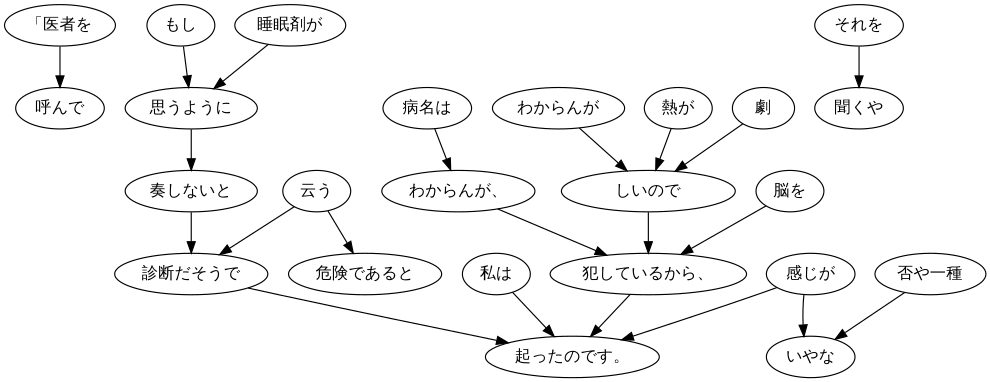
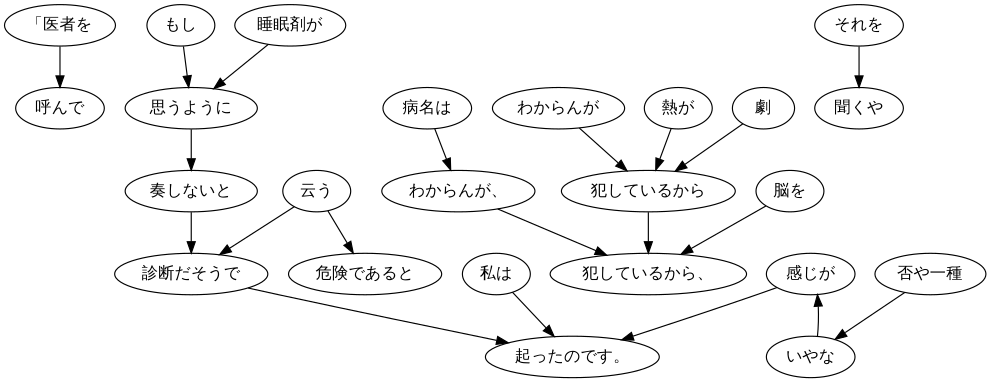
node "しいので": label "しいので" -> "犯しているから"
edge "感じが" -> "いやな": reversed
edge "犯しているから、" -> "起ったのです。": removed
